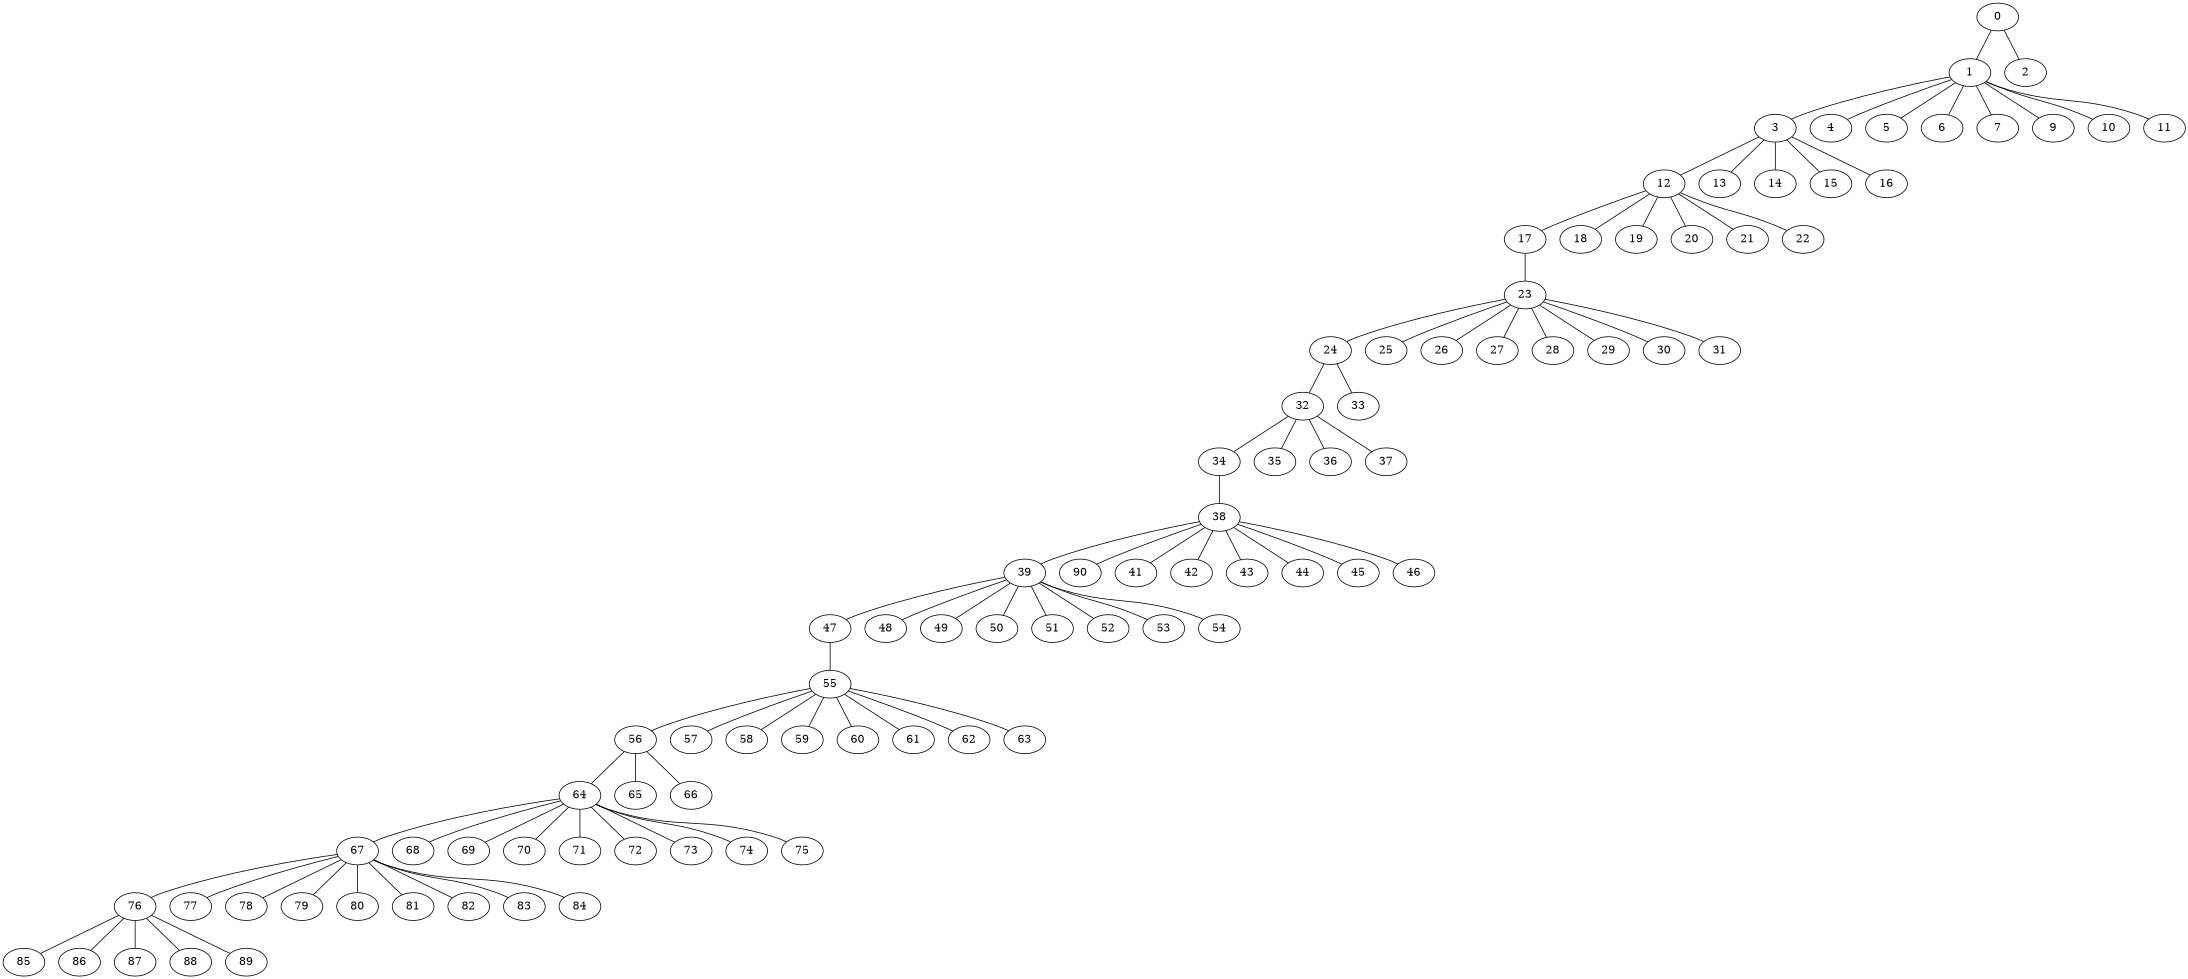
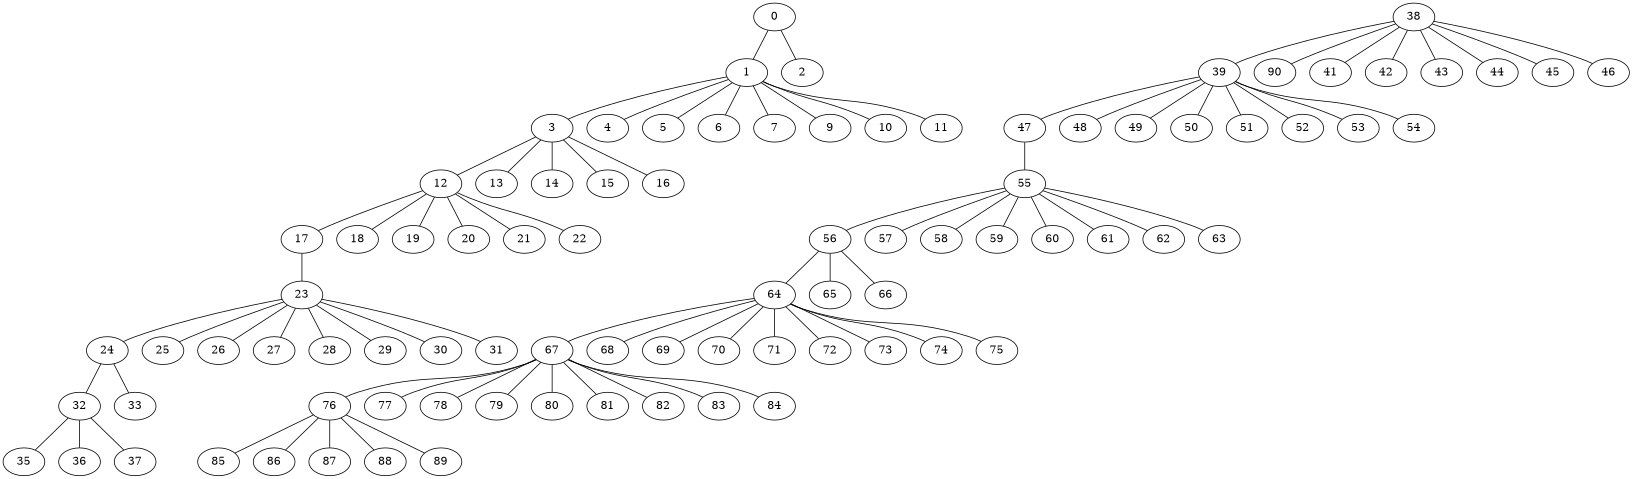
node "34": removed
